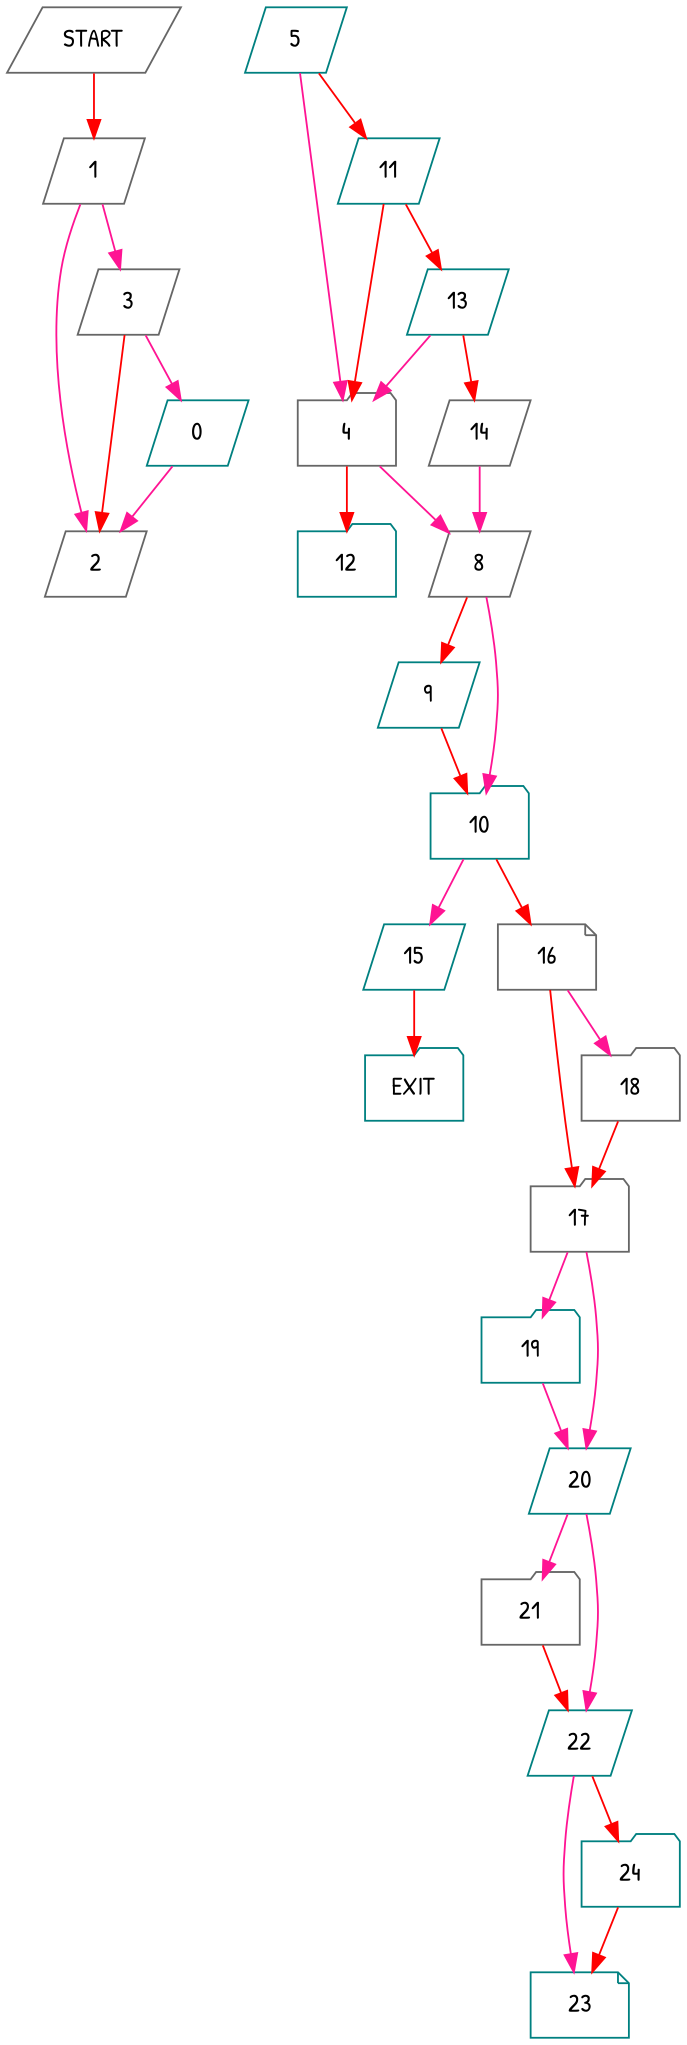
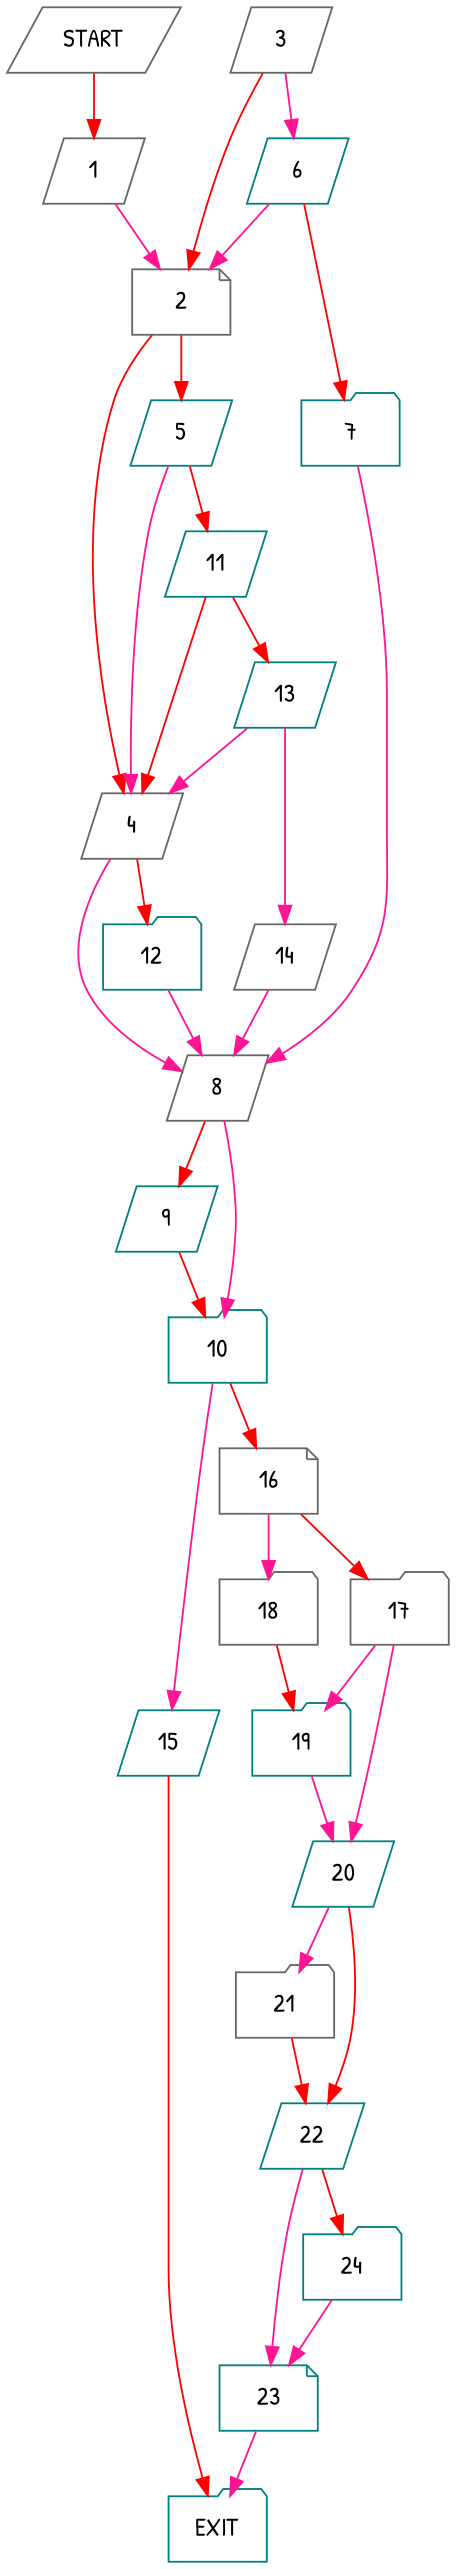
edge "1" -> "3": removed
edge "2" -> "5": added
edge "13" -> "14": color red -> deeppink
node "0": label "0" -> "6"
node "4": shape folder -> parallelogram
node "7": added
edge "2" -> "4": added
node "2": shape parallelogram -> note
edge "12" -> "8": added
edge "18" -> "17": now "18" -> "19"
edge "20" -> "22": color deeppink -> red
edge "24" -> "23": color red -> deeppink
edge "23" -> "EXIT": added
